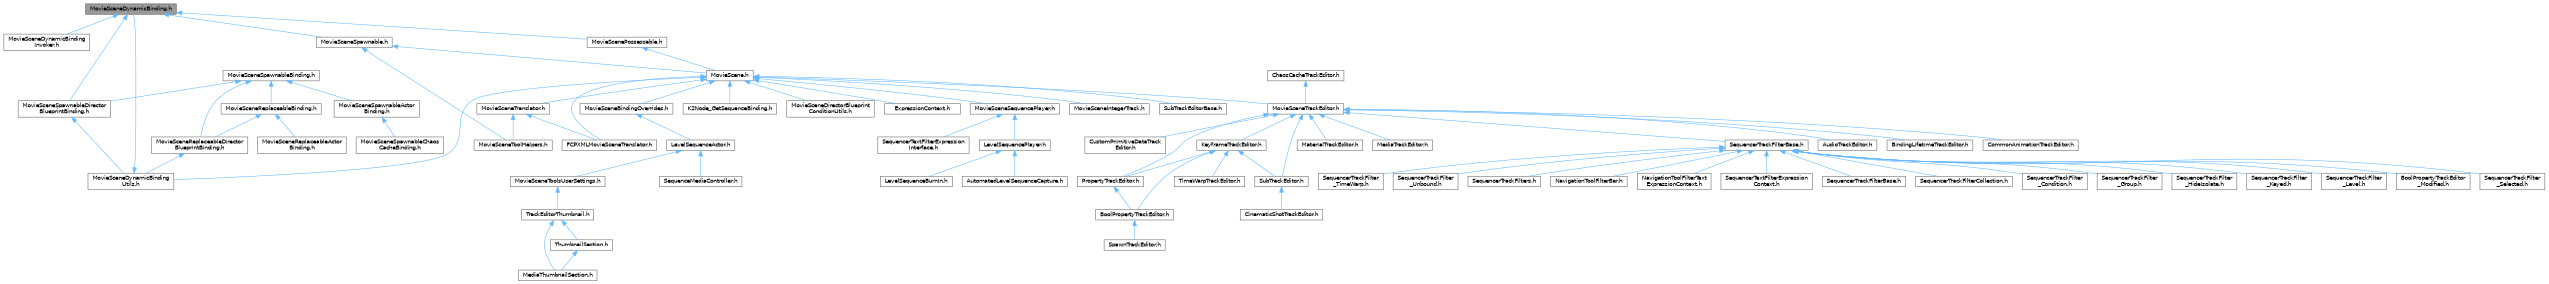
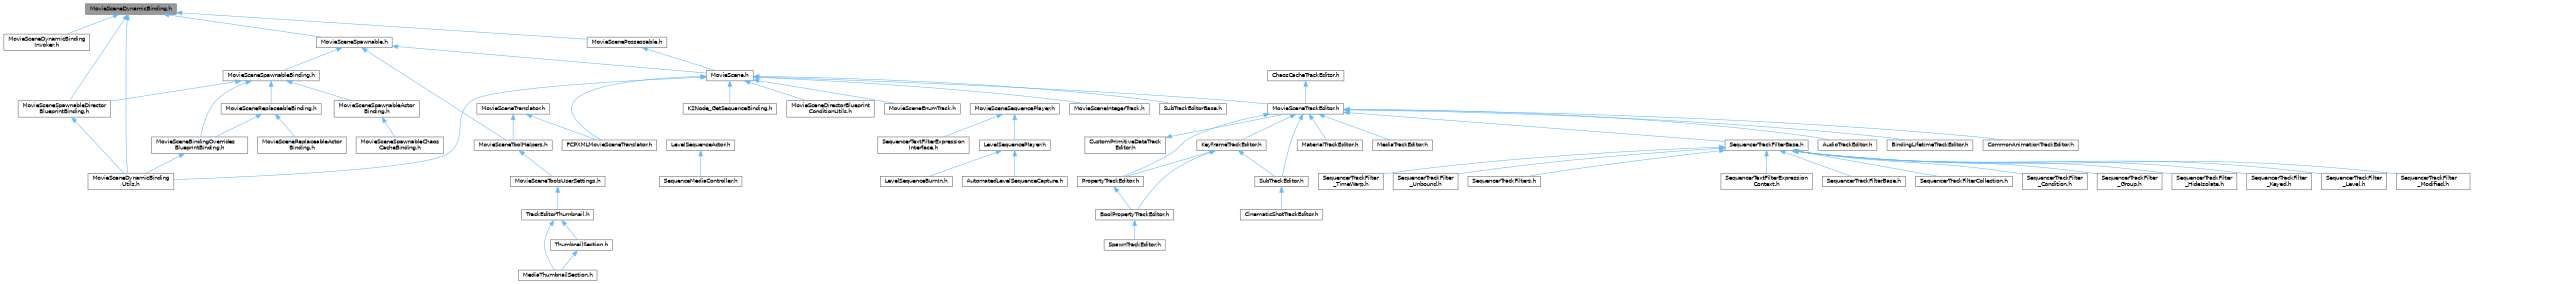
edge "MovieSceneSpawnableBinding.h" -> "MovieSceneSpawnable.h": added
edge "MovieSceneSequencePlayer.h" -> "MovieScene.h": removed
edge "MovieSceneDynamicBinding.h" -> "MovieSceneDynamicBinding Utils.h": reversed
edge "MovieSceneTranslator.h" -> "MovieScene.h": removed
node "MovieSceneBindingOverrides.h": removed
node "ExpressionContext.h": label "ExpressionContext.h" -> "MovieSceneEnumTrack.h"
edge "CustomPrimitiveDataTrack Editor.h" -> "MovieSceneTrackEditor.h": reversed
node "MovieSceneReplaceableDirector BlueprintBinding.h": label "MovieSceneReplaceableDirector BlueprintBinding.h" -> "MovieSceneBindingOverrides BlueprintBinding.h"
edge "MovieSceneToolsUserSettings.h" -> "LevelSequenceActor.h": now "MovieSceneToolsUserSettings.h" -> "MovieSceneToolHelpers.h"
node "TimeWarpTrackEditor.h": removed
node "NavigationToolFilterBar.h": removed
node "NavigationToolFilterText ExpressionContext.h": removed
node "BoolPropertyTrackEditor _Modified.h": label "BoolPropertyTrackEditor _Modified.h" -> "SequencerTrackFilter _Modified.h"
node "SequencerTrackFilter _Selected.h": removed
